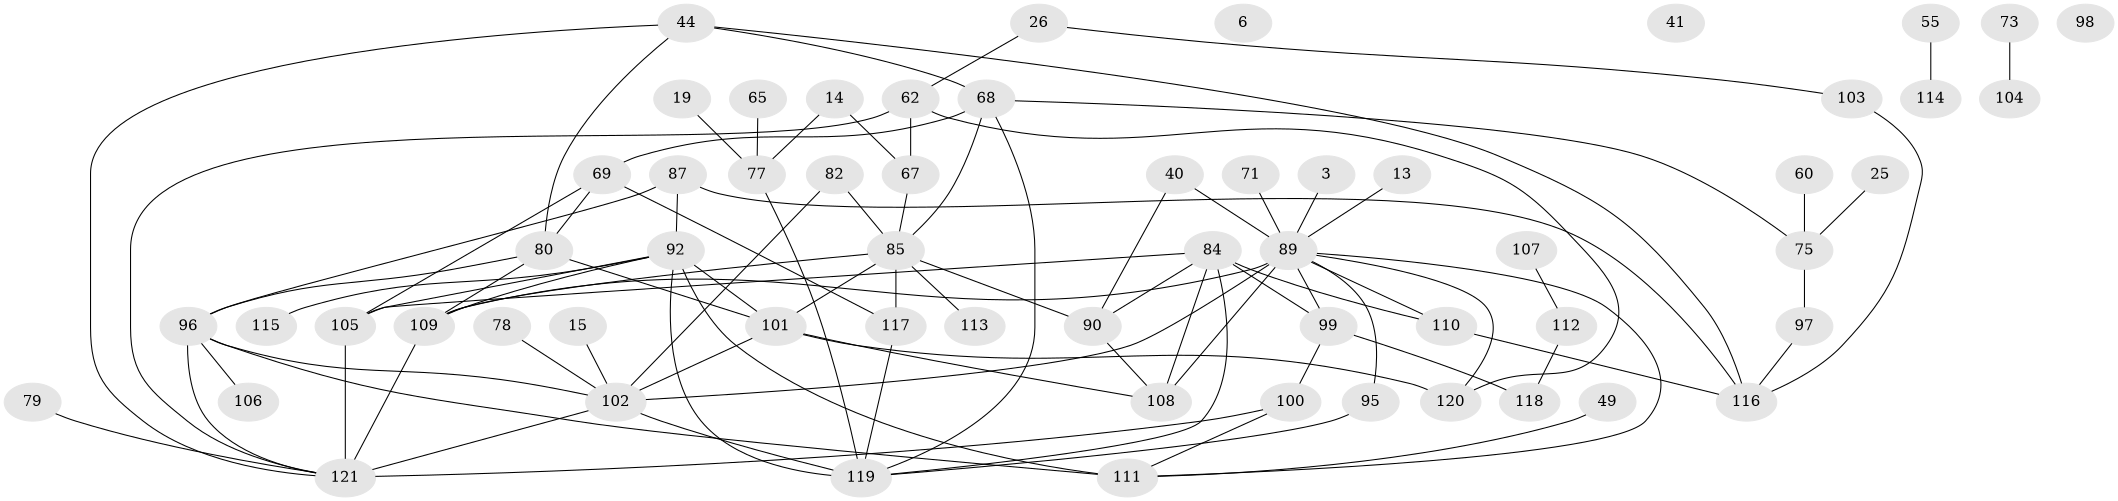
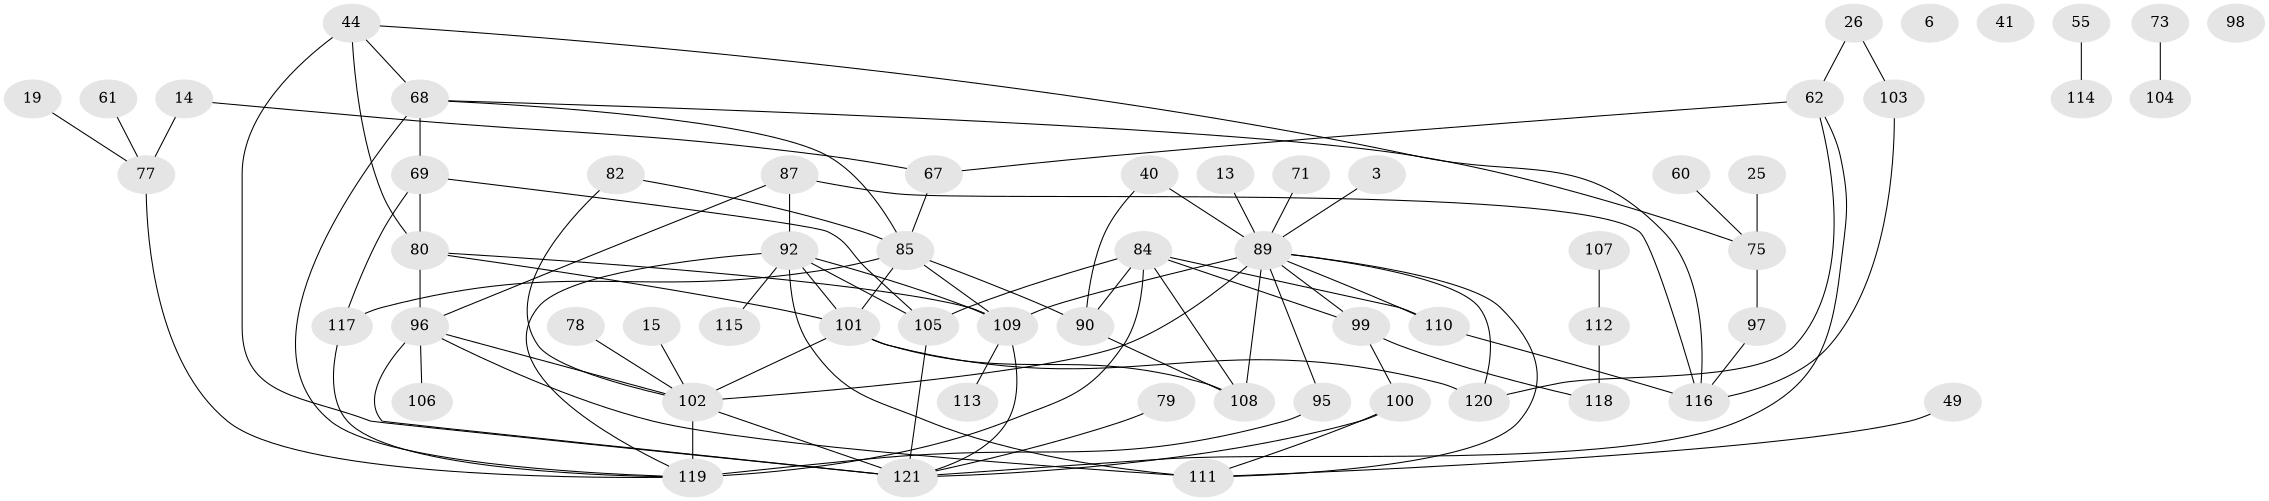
node "65": label "65" -> "61"
edge "85" -- "113": now "109" -- "113"
